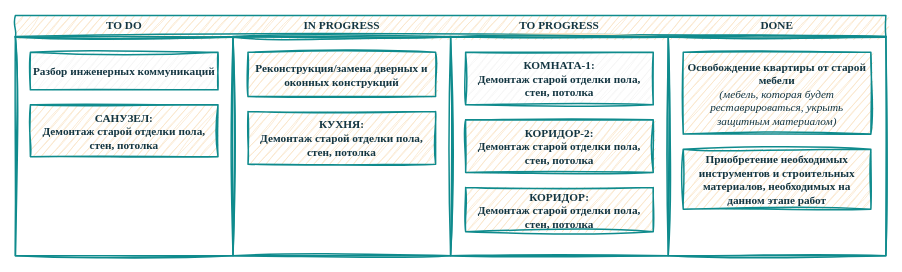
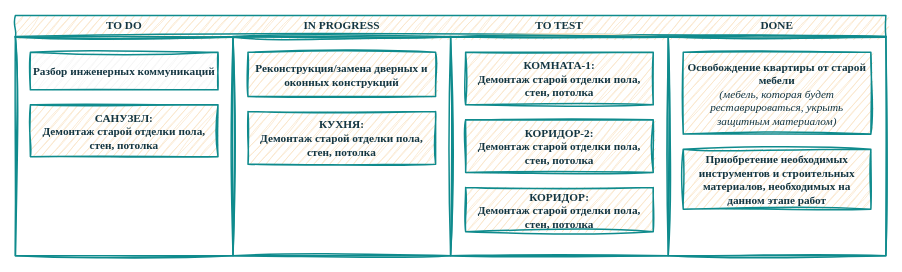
node "TO PROGRESS": label "TO PROGRESS" -> "TO TEST"
node "КОМНАТА-1:Демонтаж старой отделки пола, стен, потолка": fillcolor #f5f5f5 -> #fae5c7
